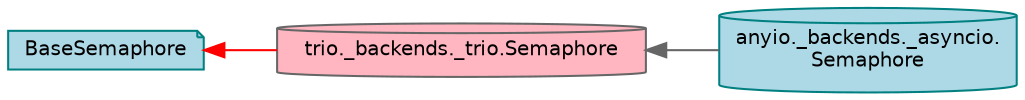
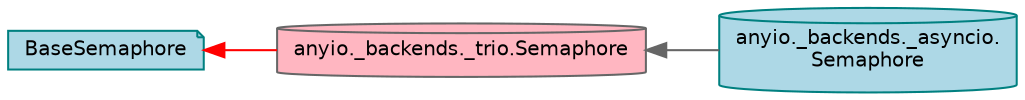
node "trio._backends._trio.Semaphore": label "trio._backends._trio.Semaphore" -> "anyio._backends._trio.Semaphore"
